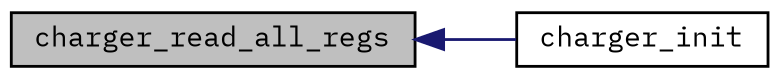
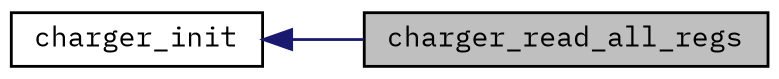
edge "charger_init" -> "charger_read_all_regs": reversed
